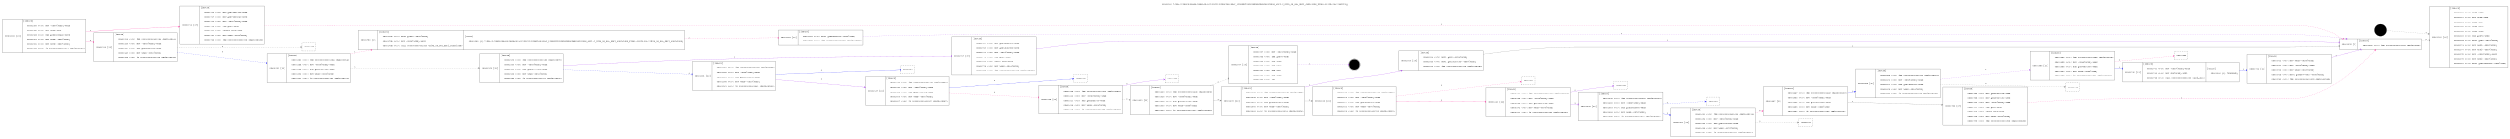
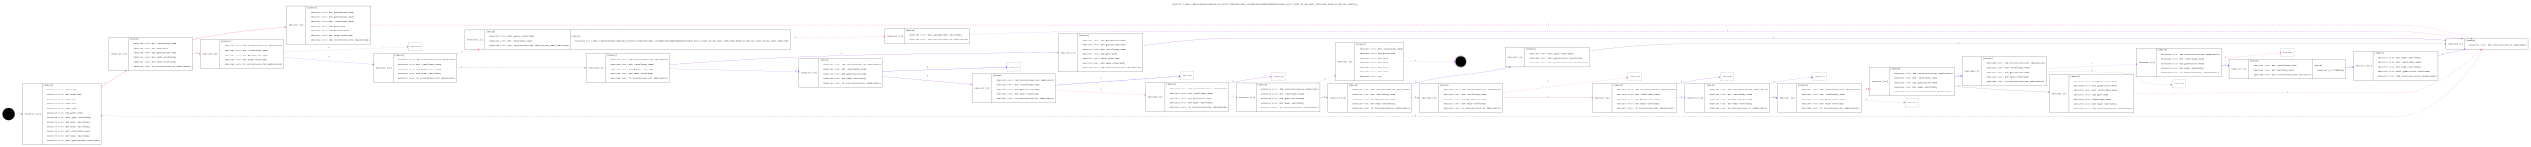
edge "0x401560 [40]" -> "0x401588 [23]": added, label "1"
